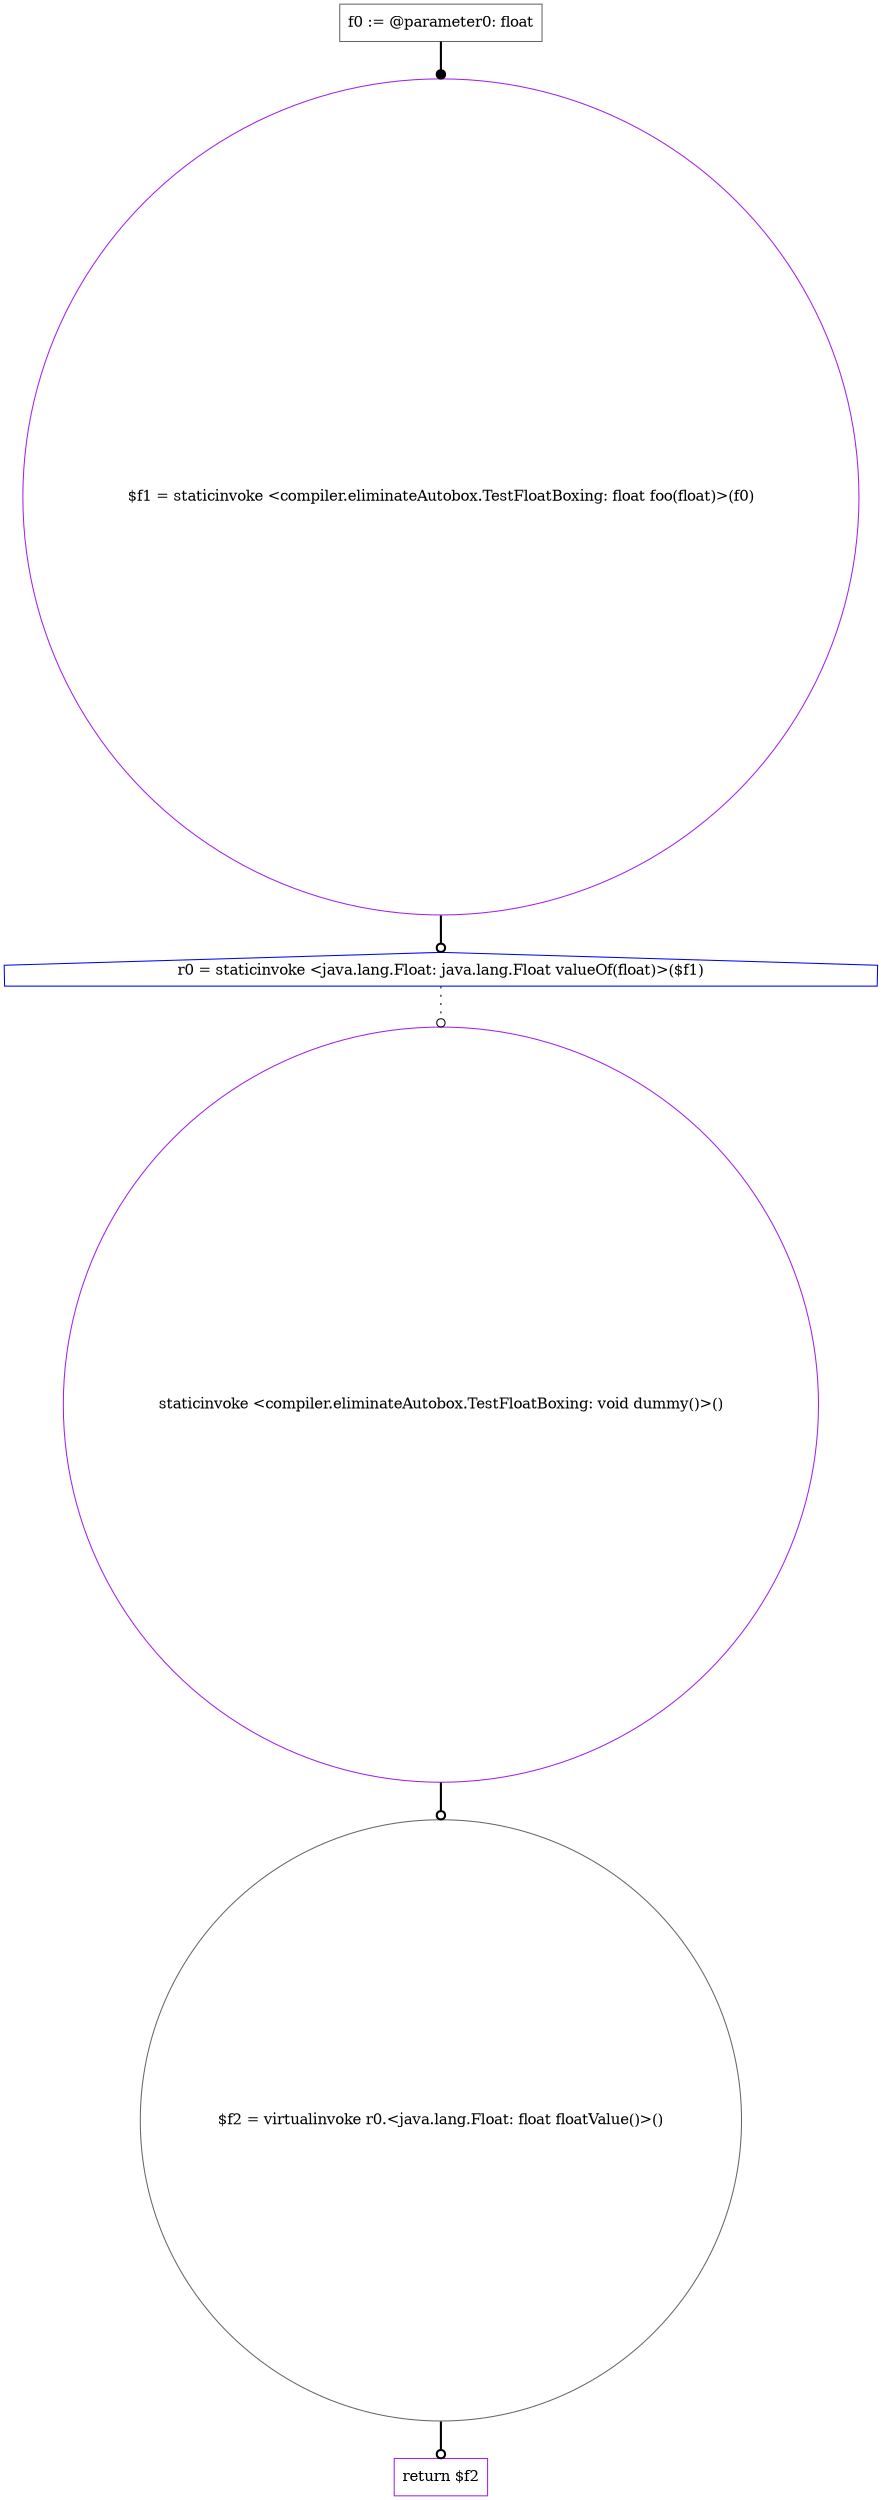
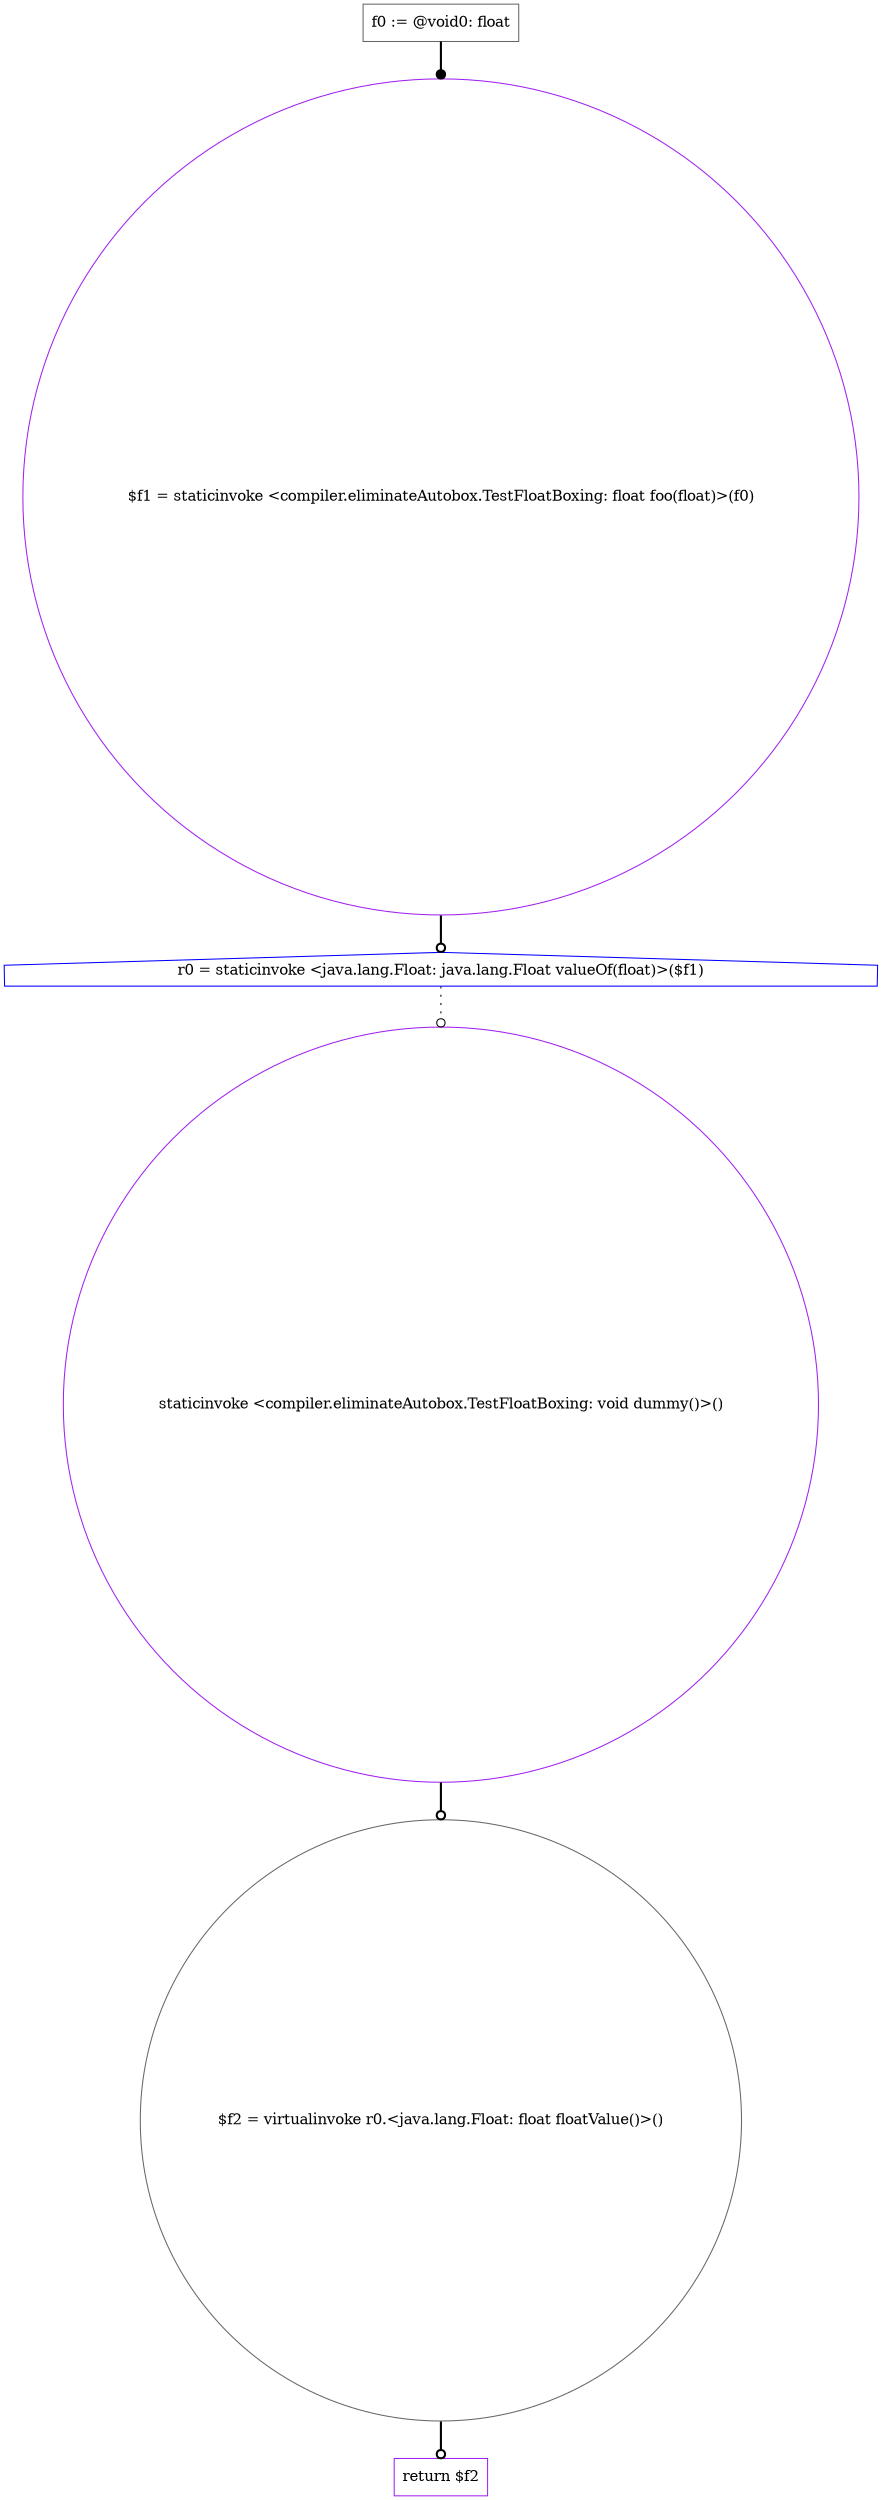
node "f0 := @parameter0: float": label "f0 := @parameter0: float" -> "f0 := @void0: float"
